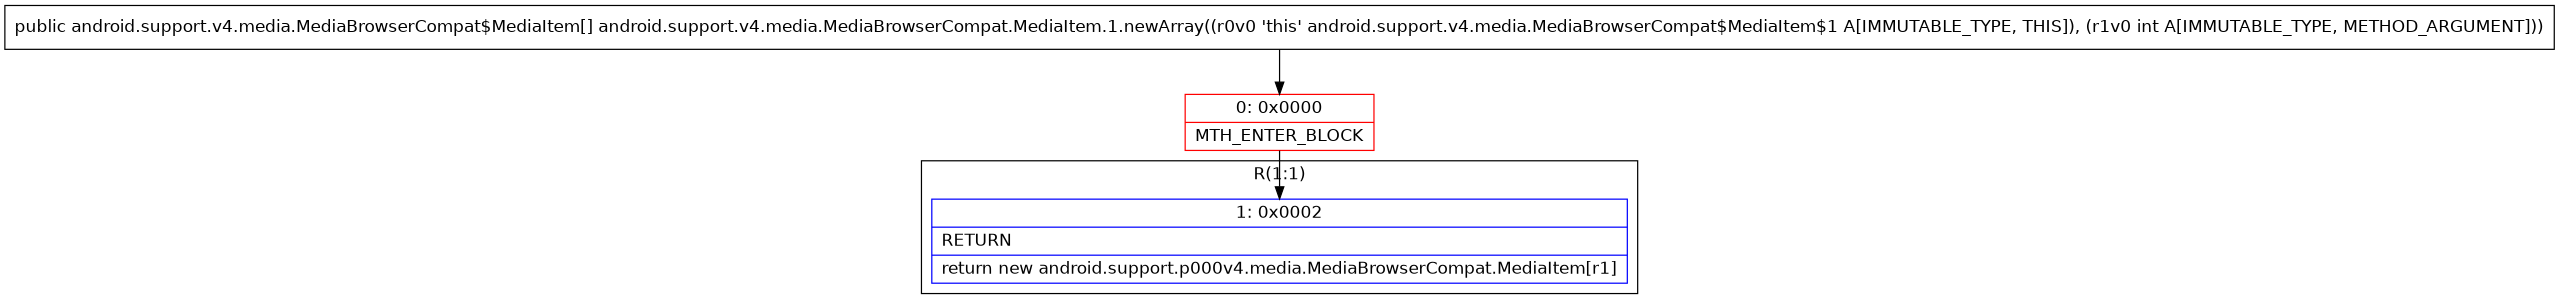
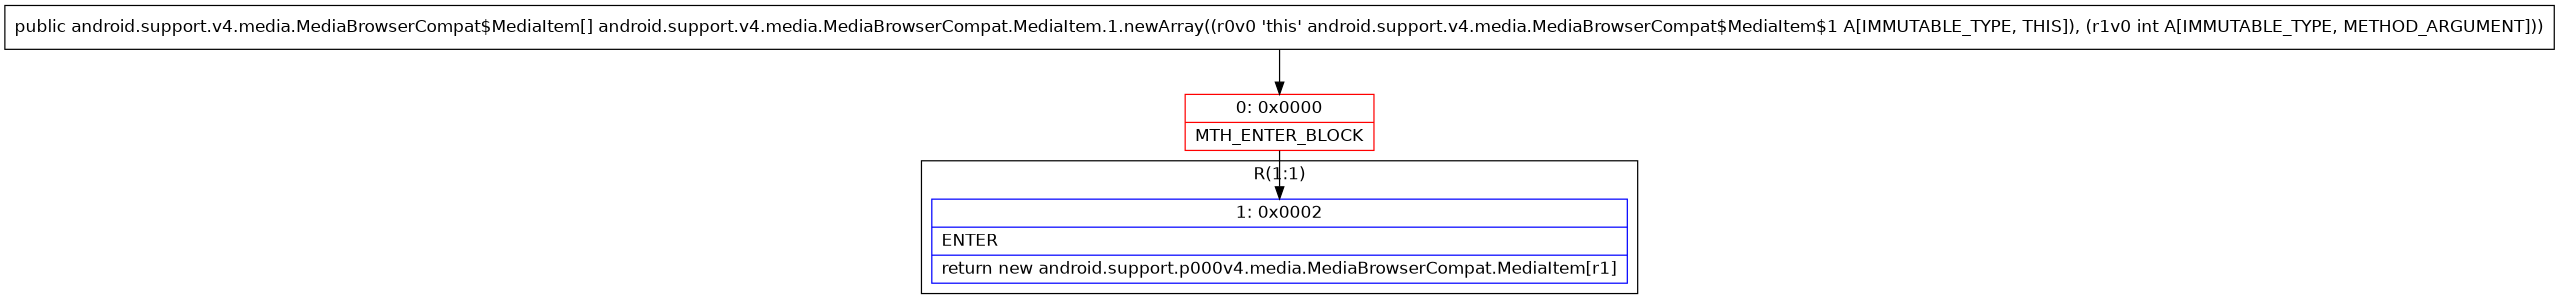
node "1: 0x0002": text "RETURN" -> "ENTER"
